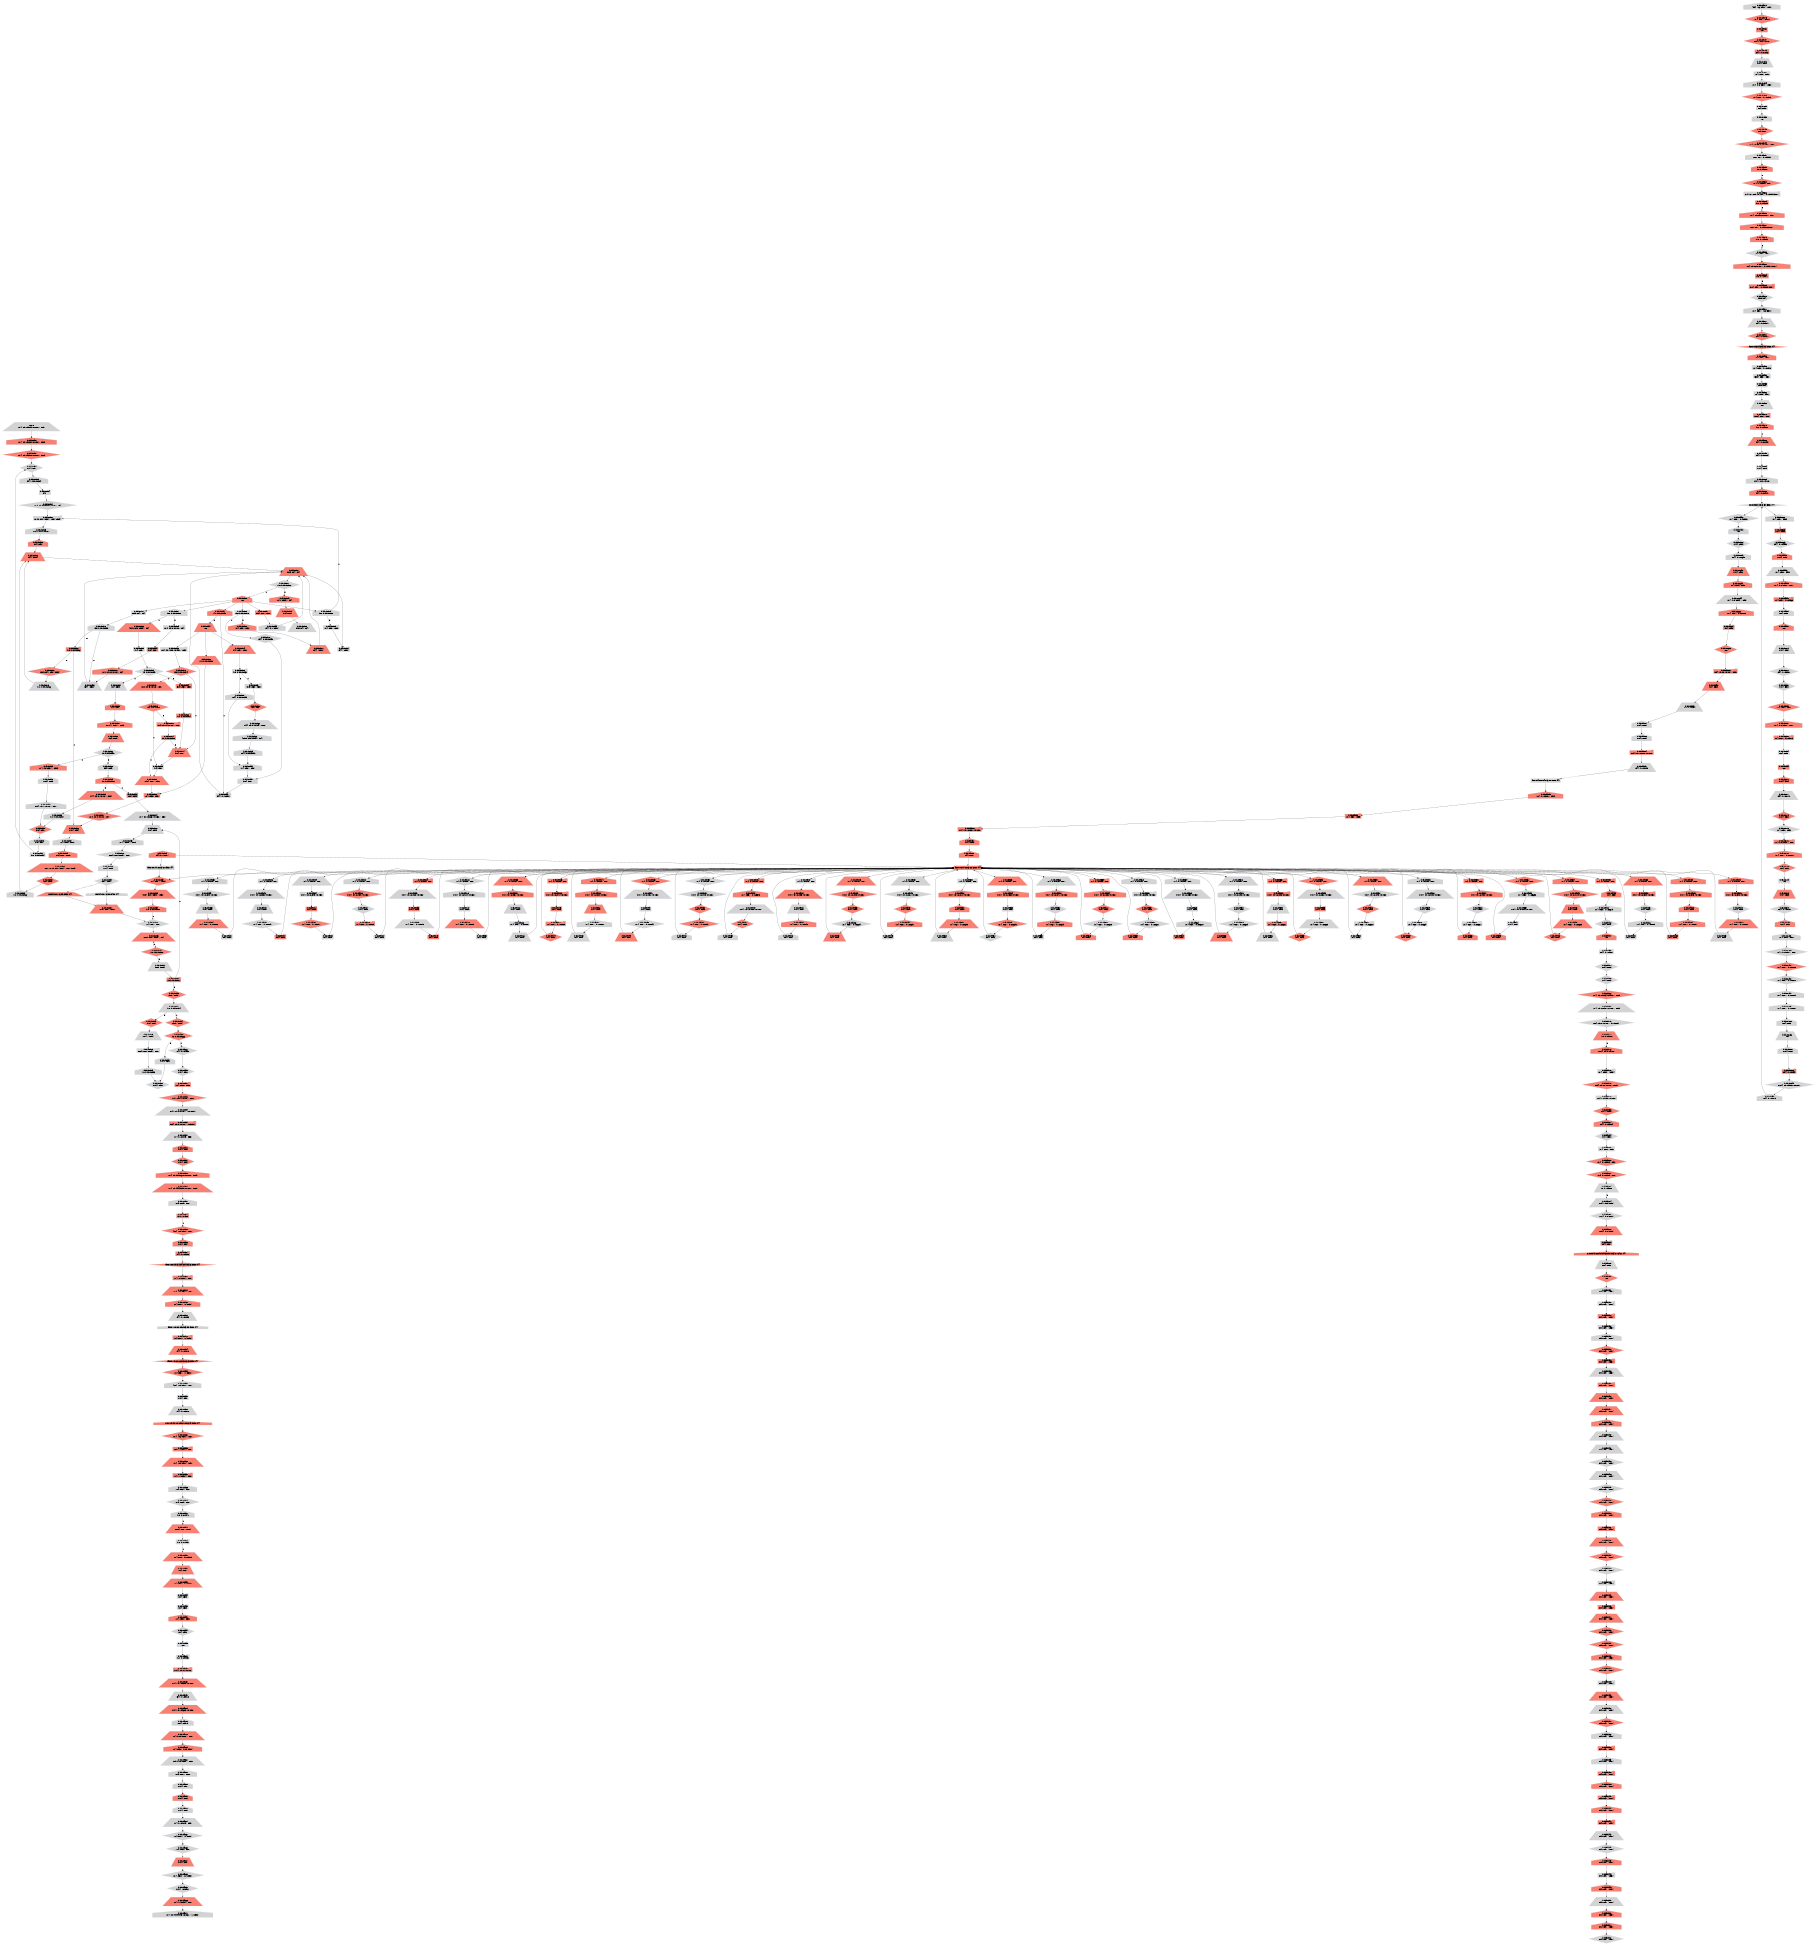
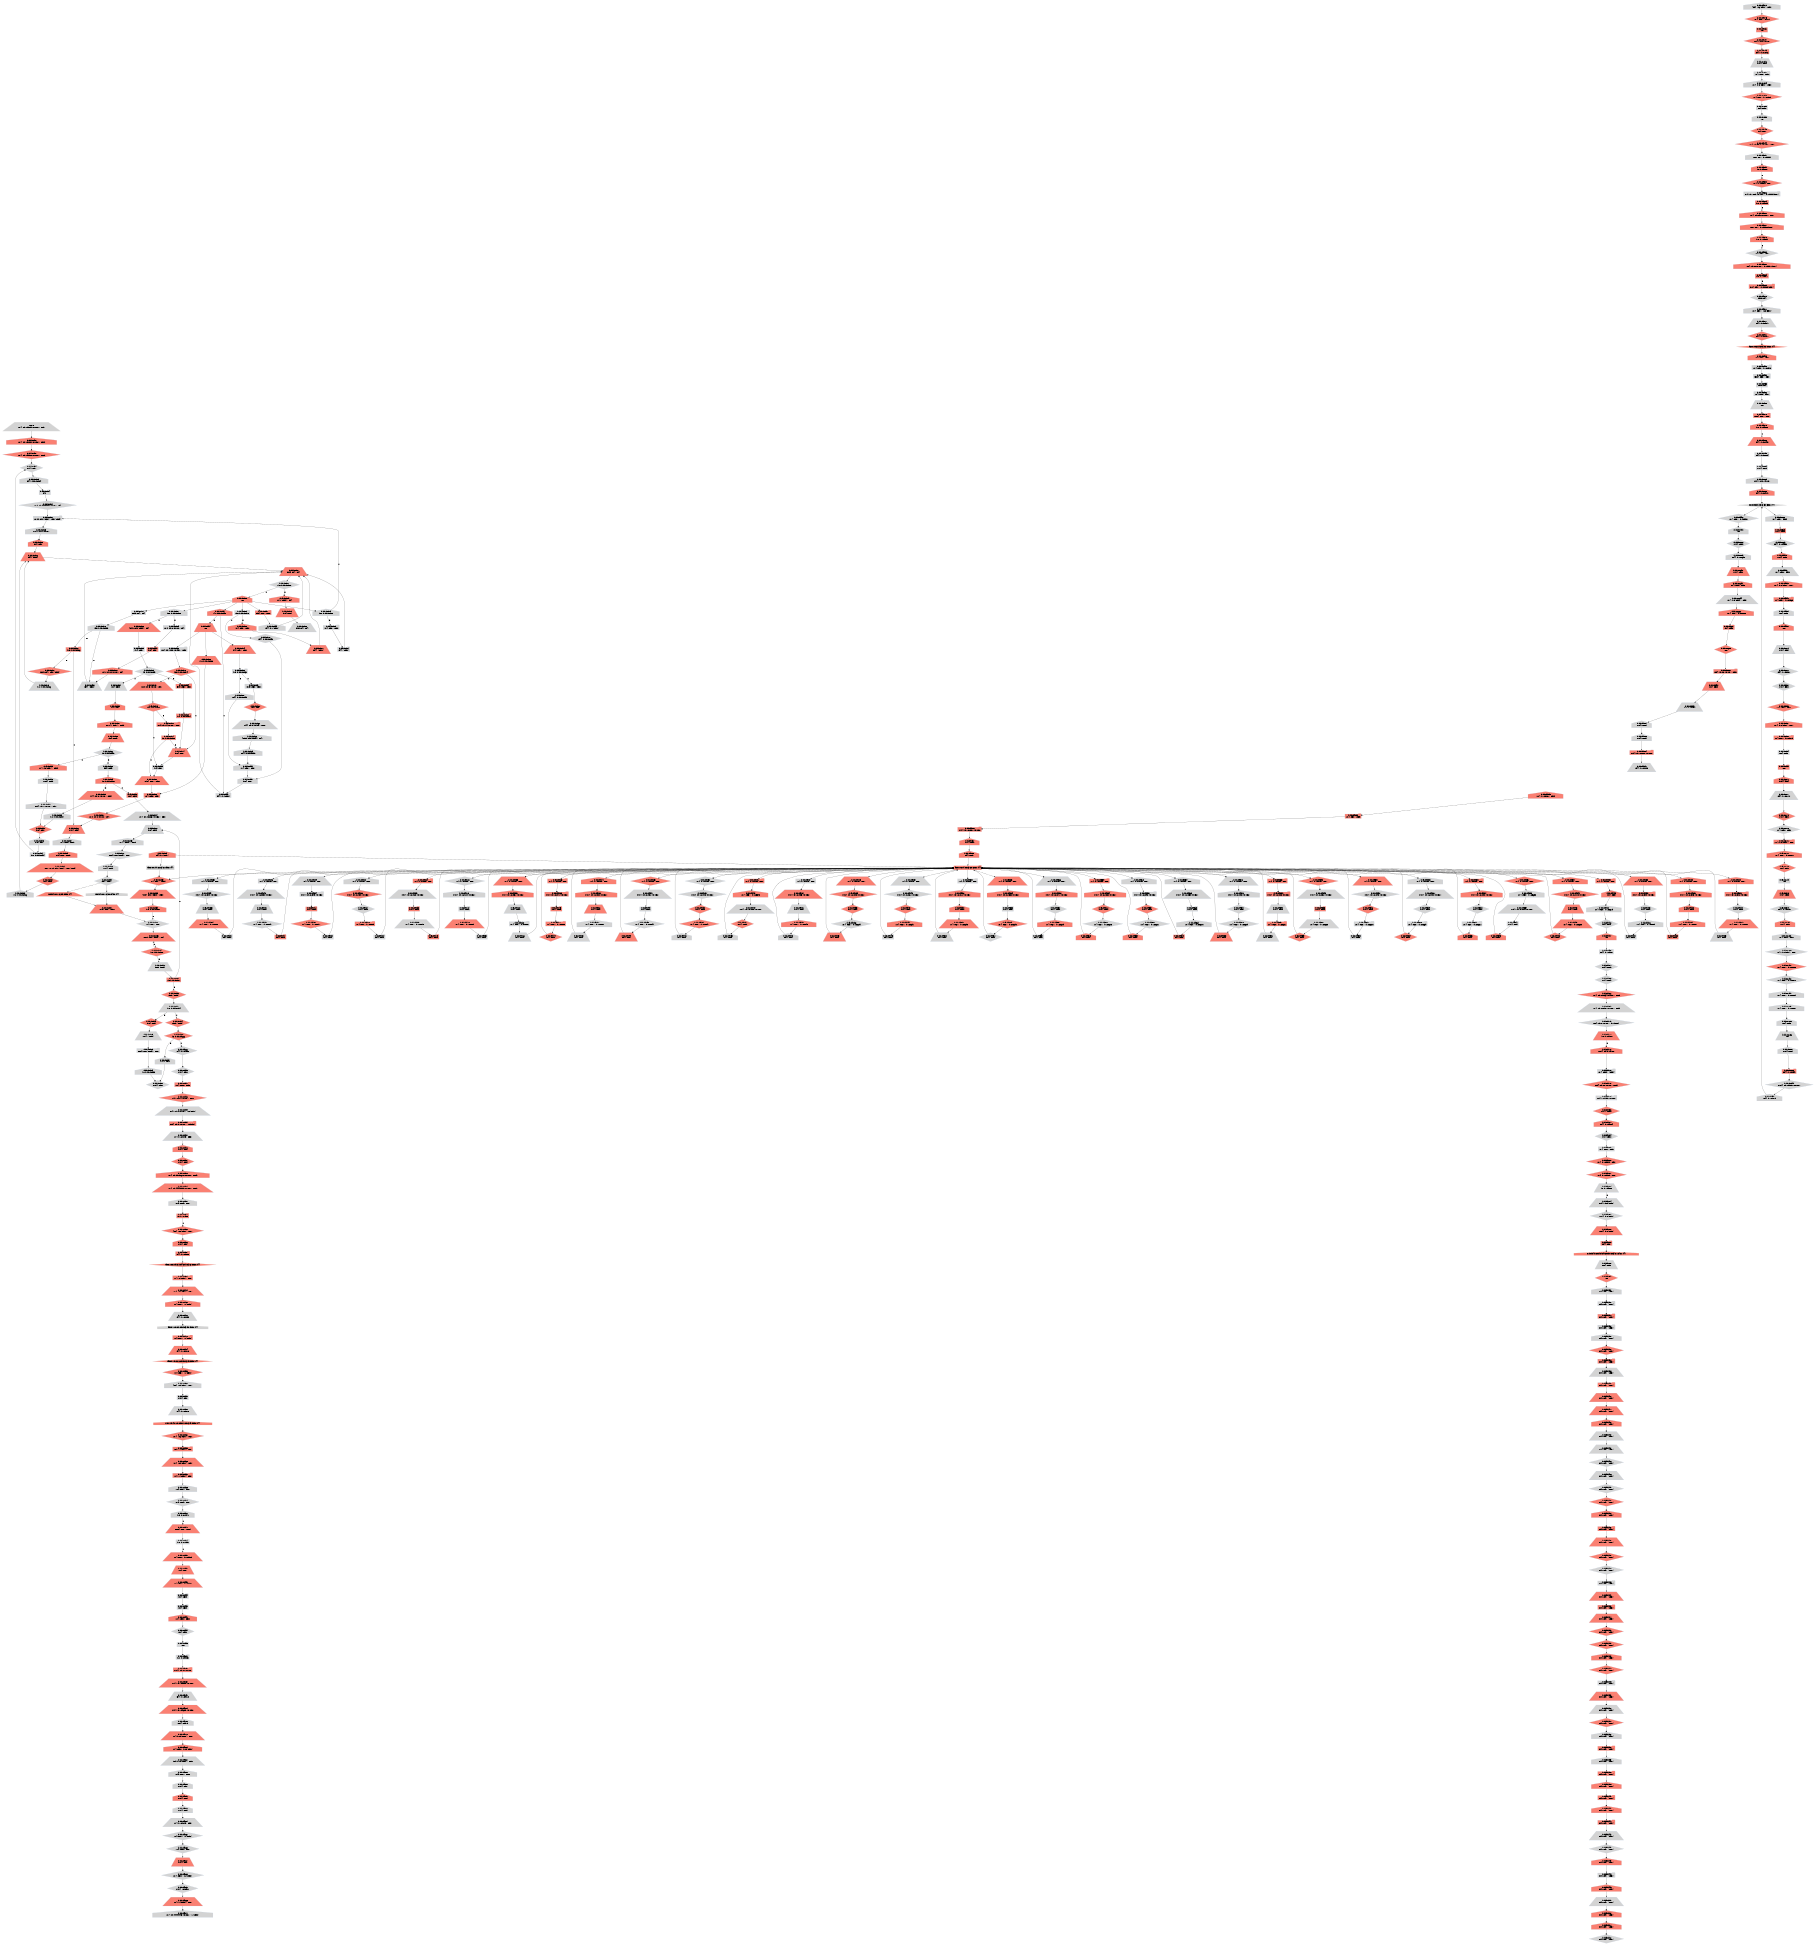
edge "0x004b2015 addb %dl, %dl" -> "0x004b202d call (%esp)": reversed
node "GetModuleHandleW@KERNEL32.dll": removed
